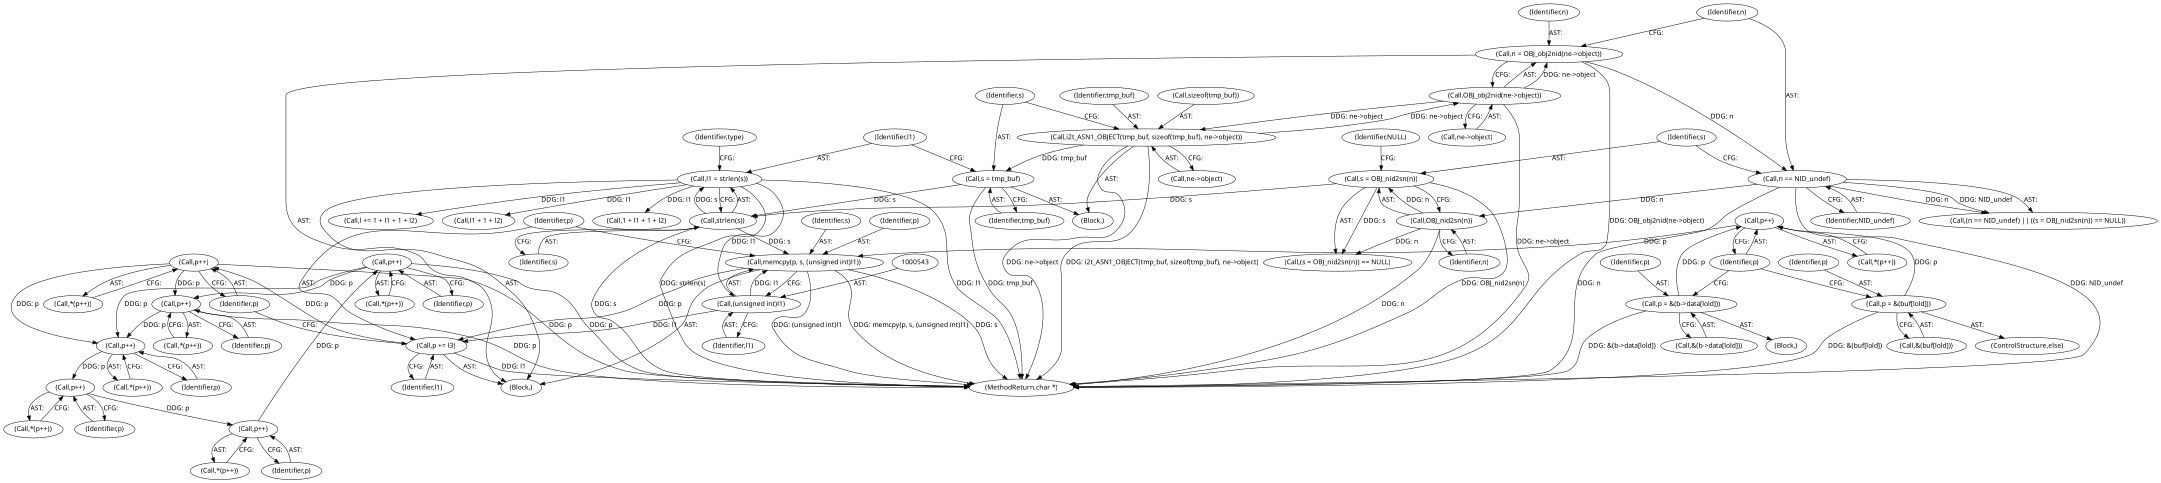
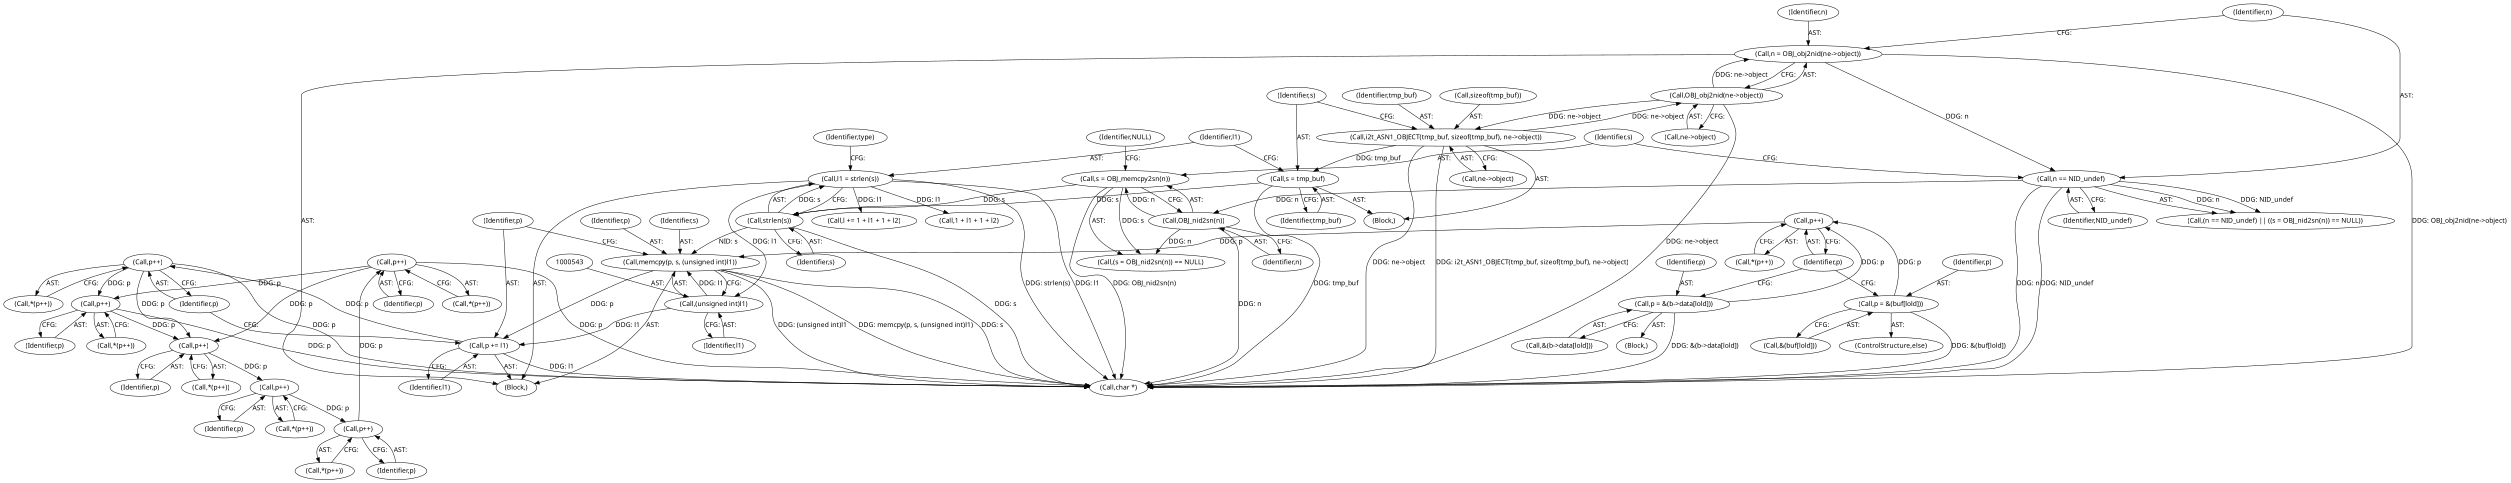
node "(Call,s = OBJ_nid2sn(n))": label "(Call,s = OBJ_nid2sn(n))" -> "(Call,s = OBJ_memcpy2sn(n))"
node "(Call,l1 + 1 + l2)": removed
edge "(Call,strlen(s))" -> "(Call,memcpy(p, s, (unsigned int)l1))": label "DDG: s" -> "NID: s"
node "(Call,p += l3)": label "(Call,p += l3)" -> "(Call,p += l1)"
node "(MethodReturn,char *)": label "(MethodReturn,char *)" -> "(Call,char *)"
